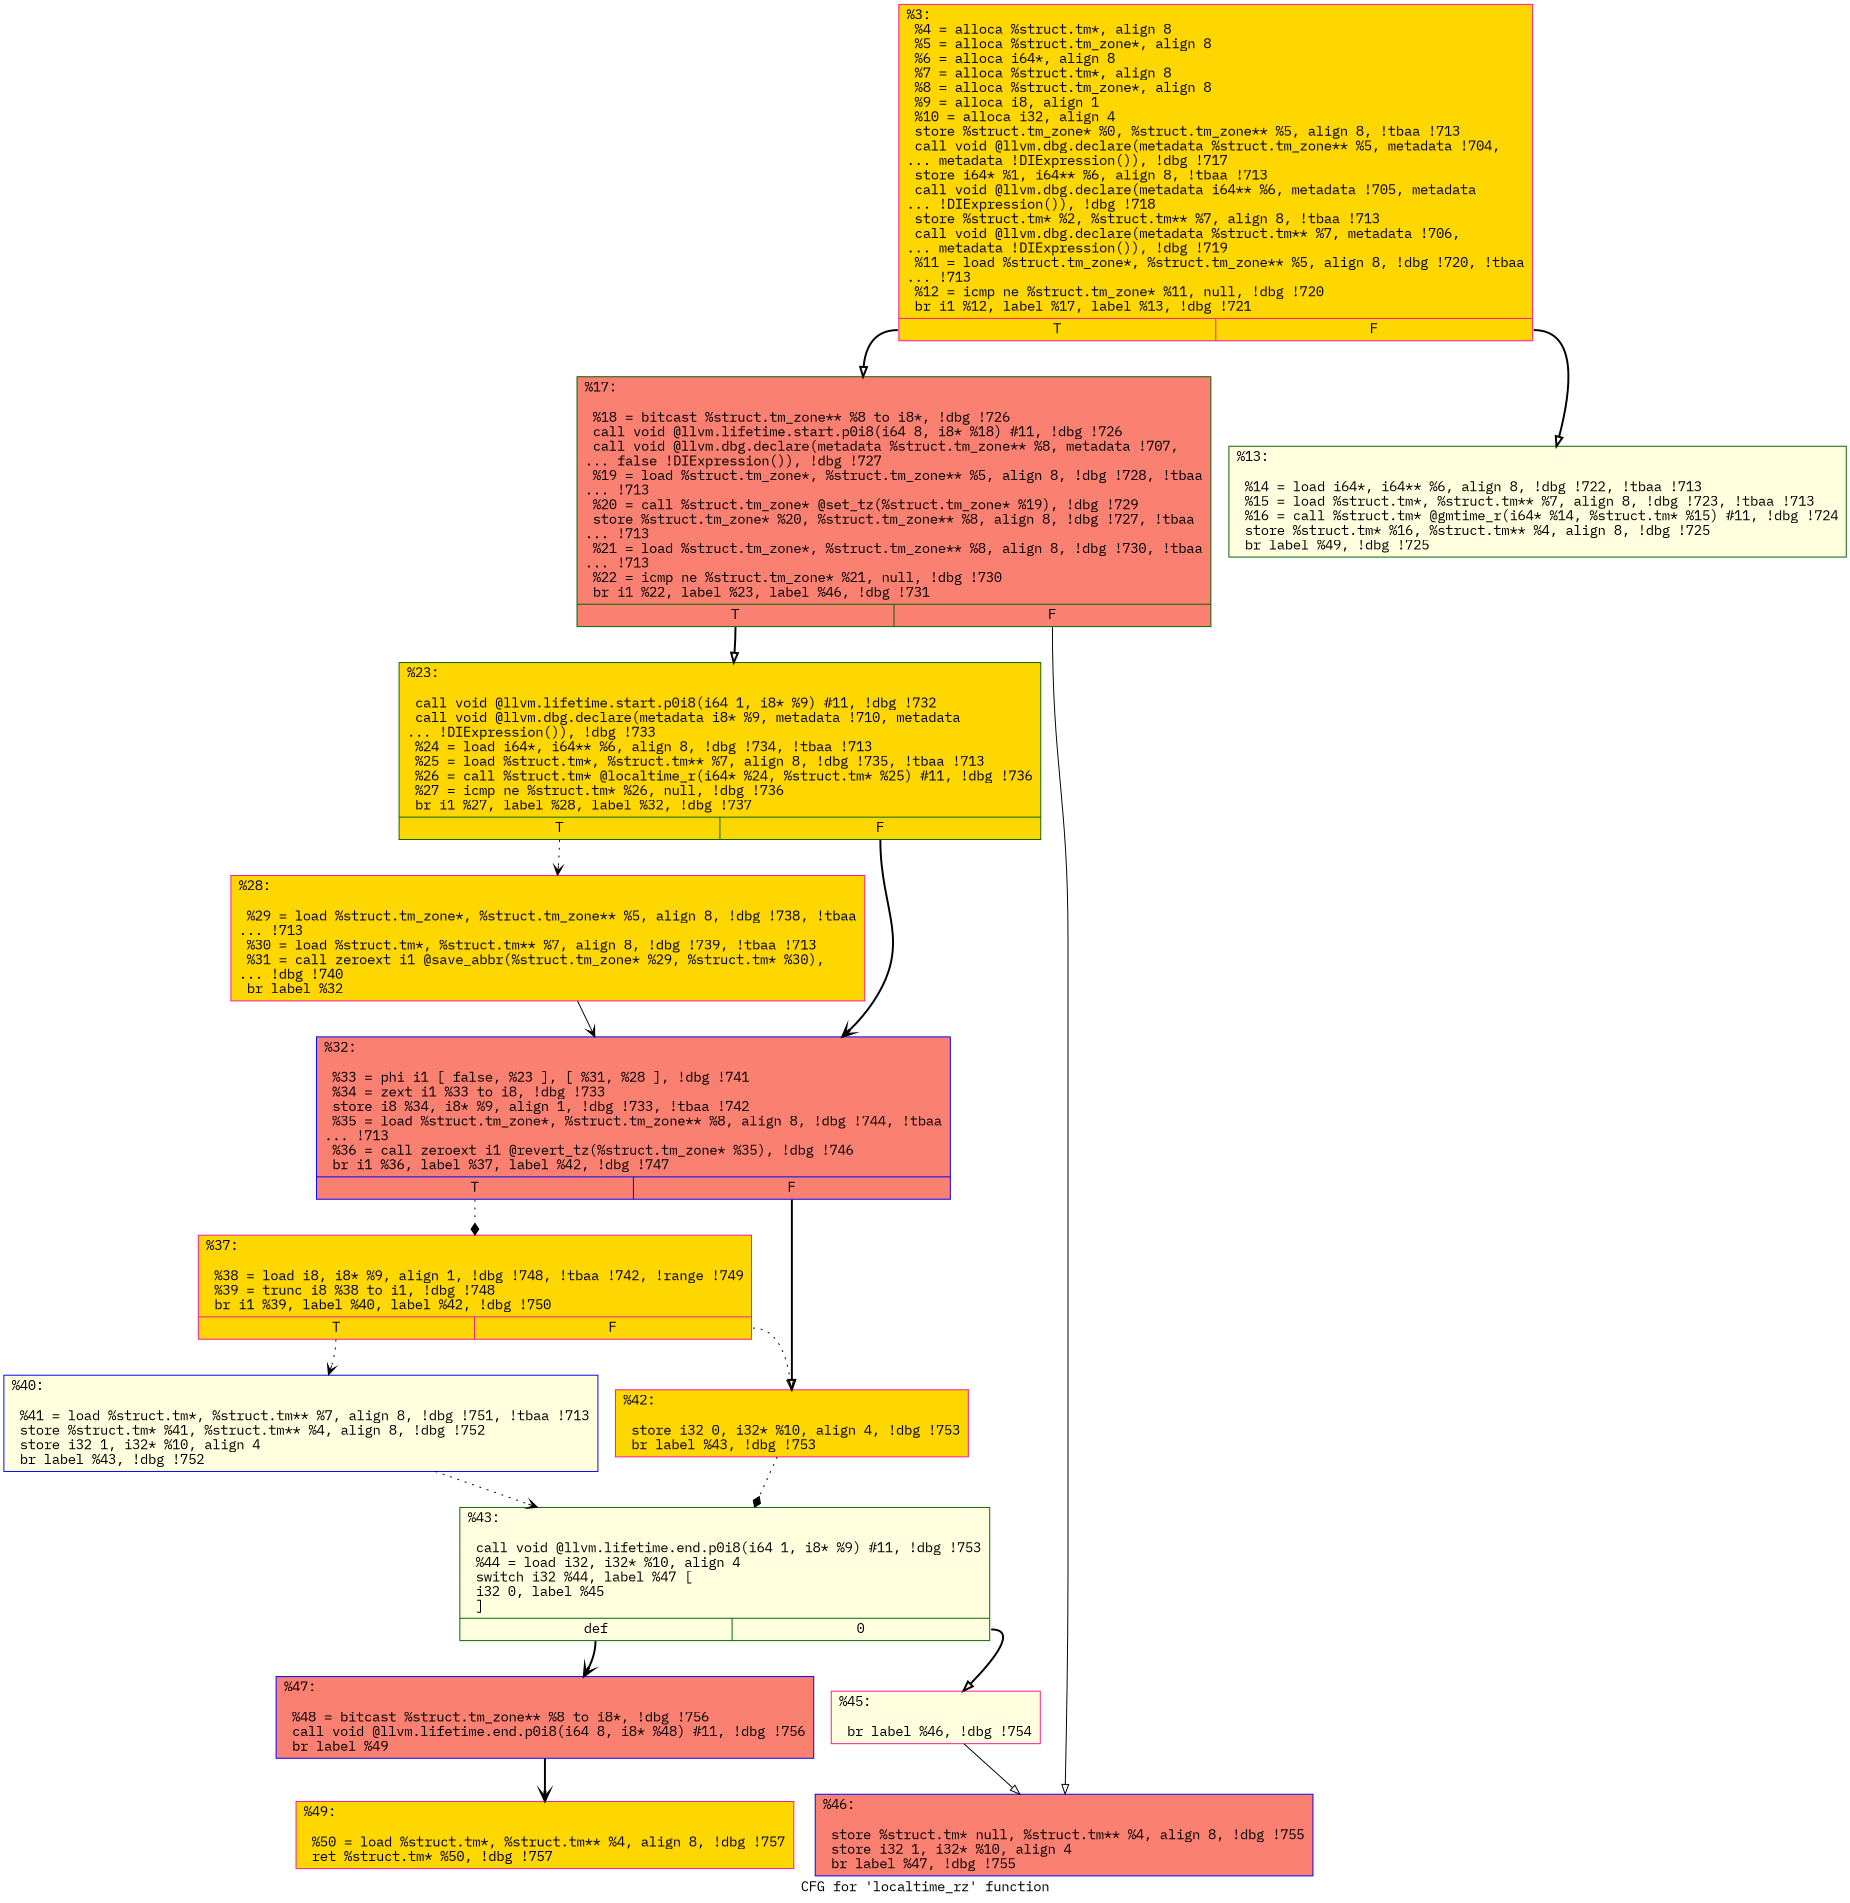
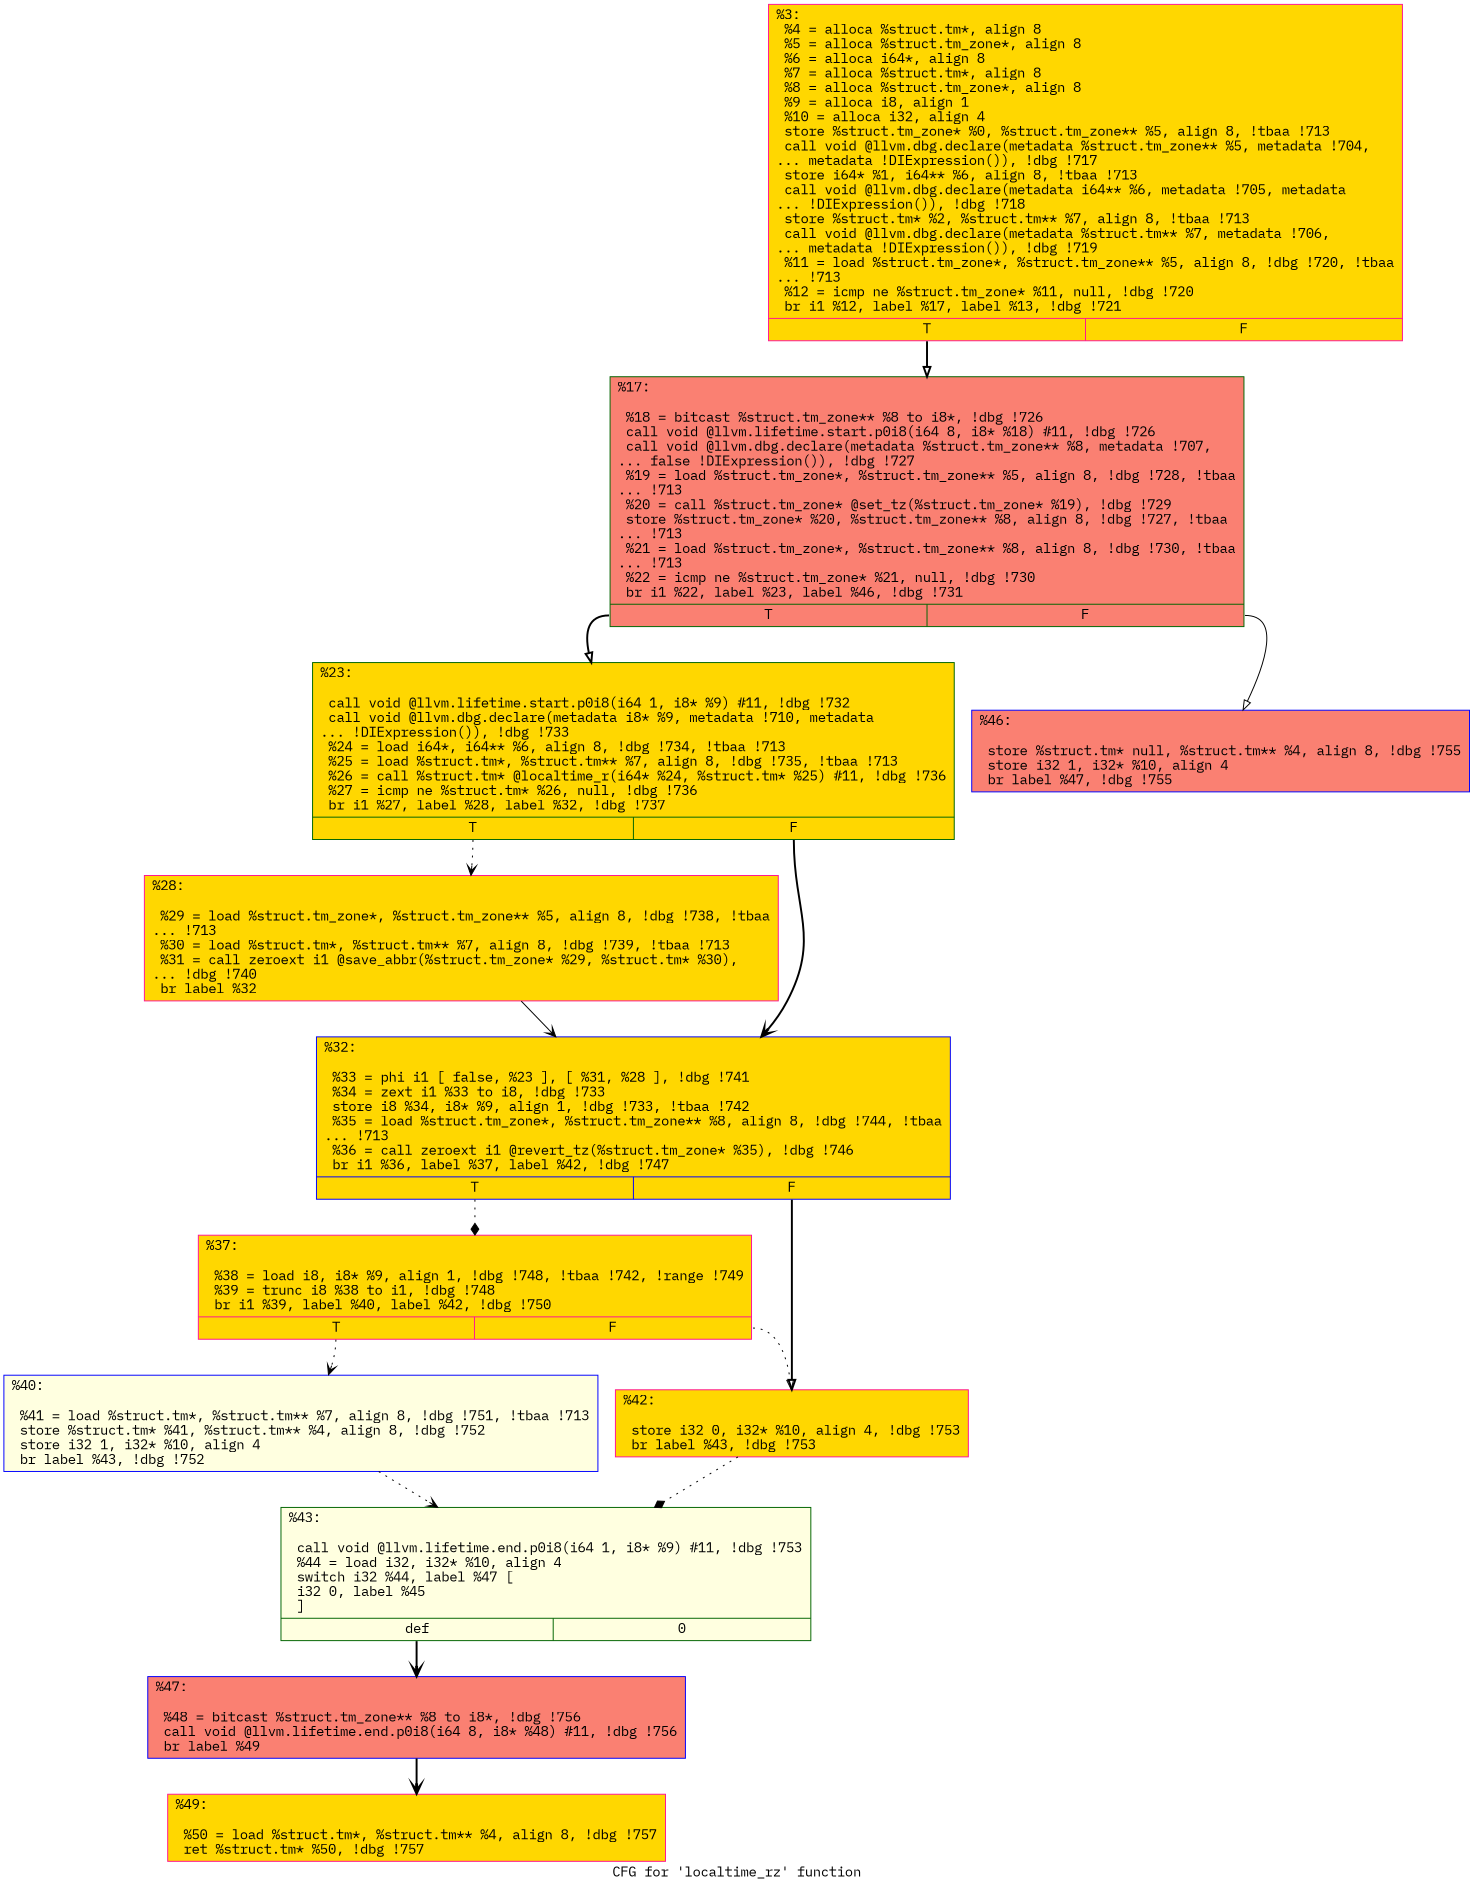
node "%13:": removed
node "%32:": fillcolor salmon -> gold
node "%45:": removed
